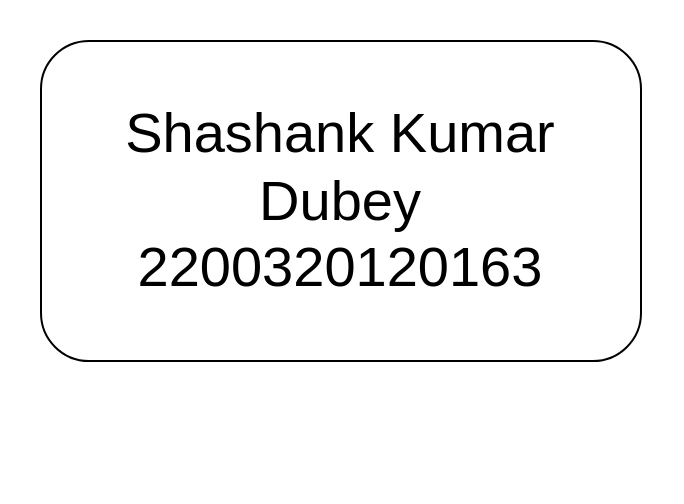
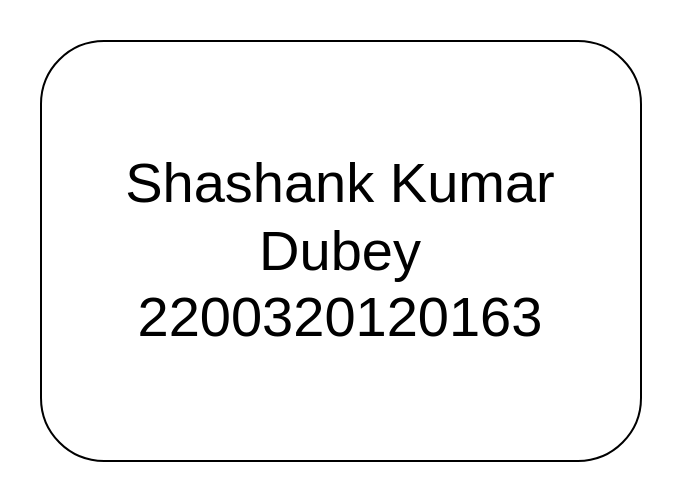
node "Shashank Kumar Dubey 2200320120163": size 600x320 -> 600x420
